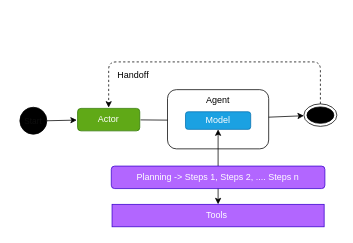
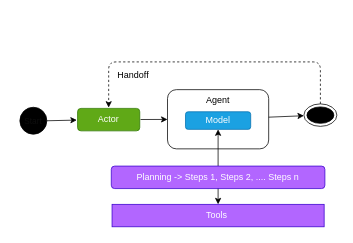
edge "Actor" -> "Model": now "Actor" -> "Agent"
